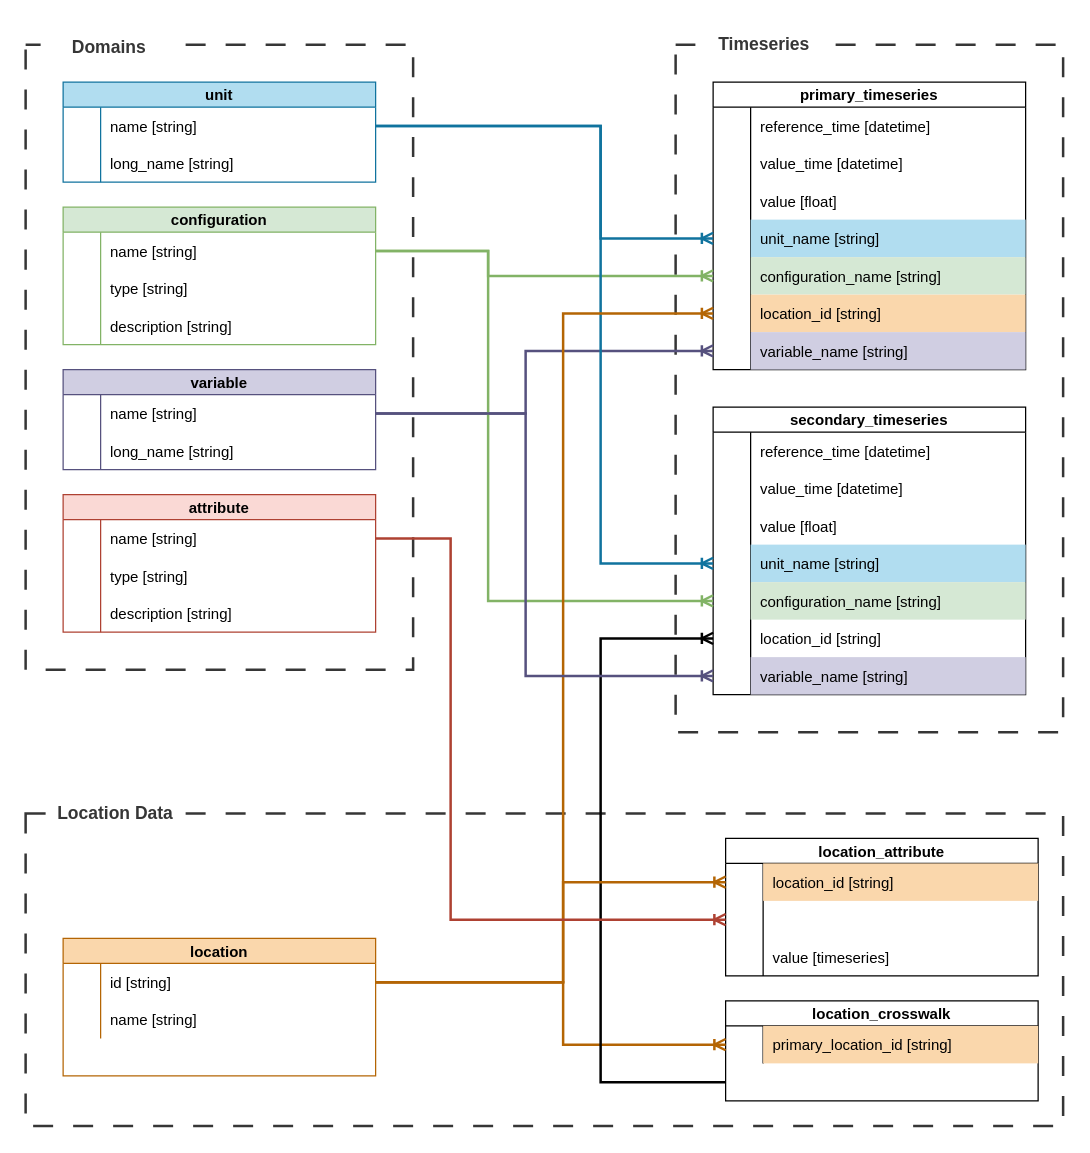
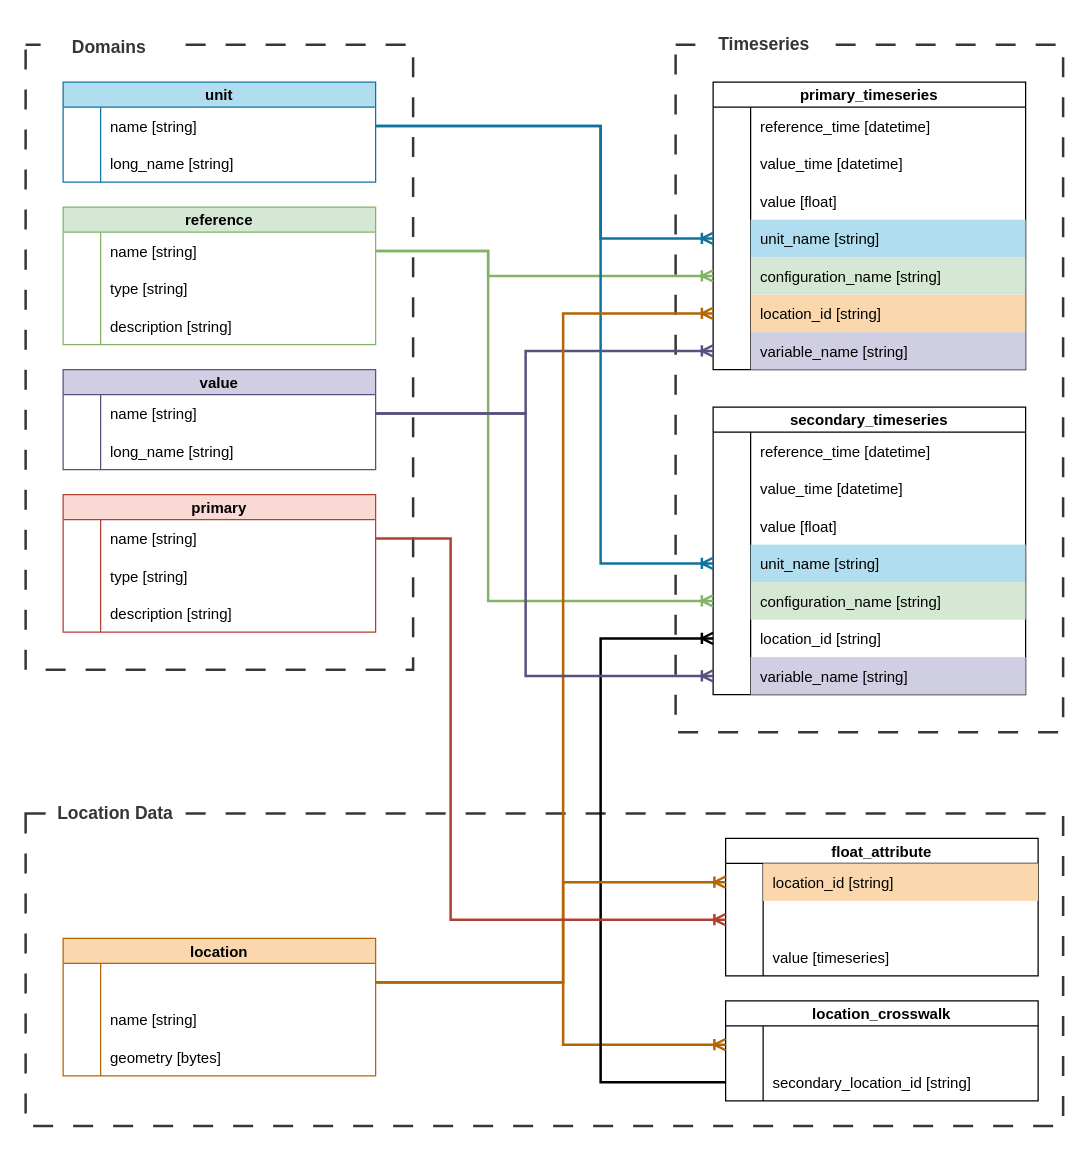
node "configuration": label "configuration" -> "reference"
node "variable": label "variable" -> "value"
node "attribute": label "attribute" -> "primary"
node "location_attribute": label "location_attribute" -> "float_attribute"
node "id [string]": removed
node "primary_location_id [string]": removed
node "geometry [bytes]": added
node "secondary_location_id [string]": added
